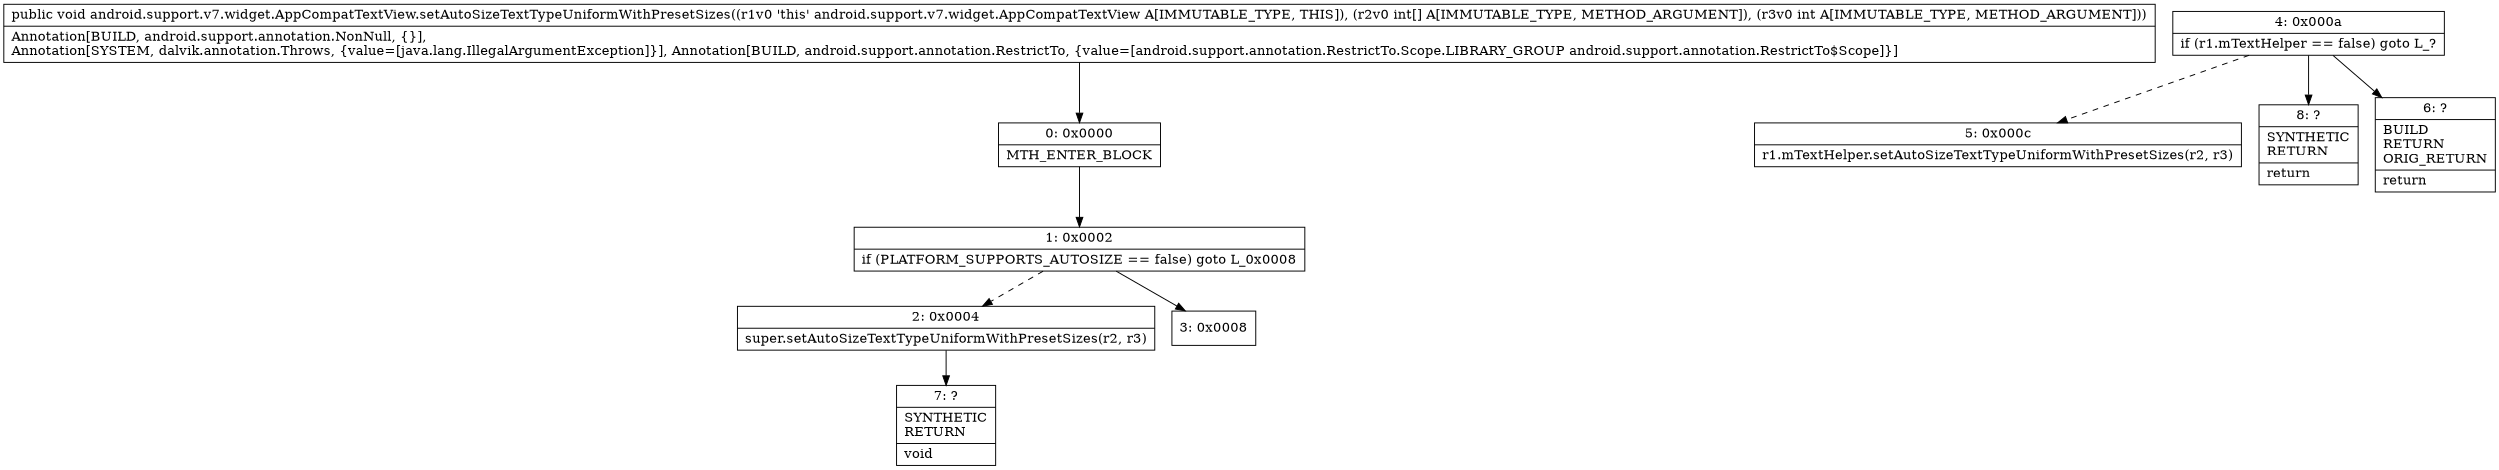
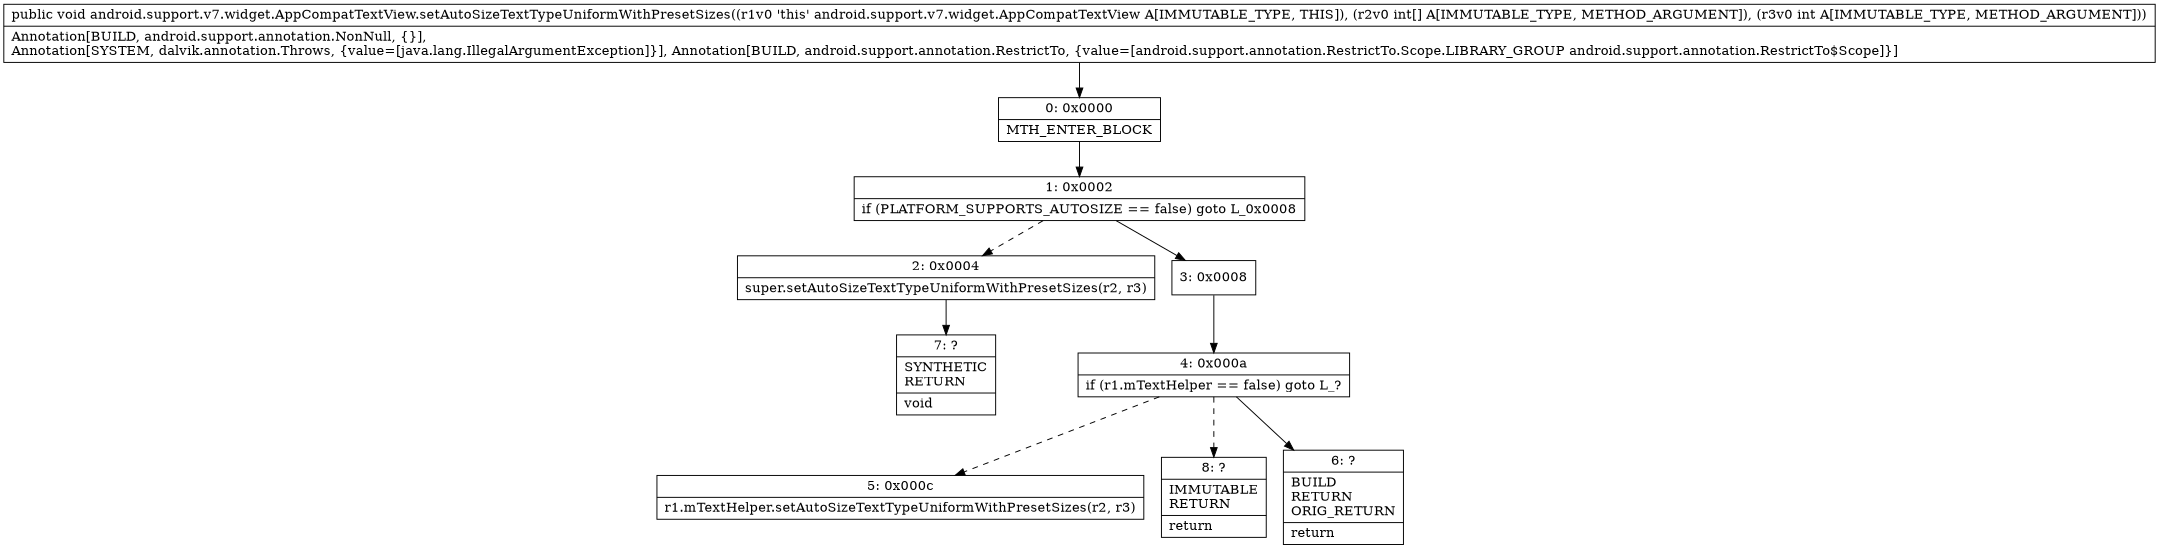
edge "4: 0x000a" -> "8: ?": style solid -> dashed
node "8: ?": text "SYNTHETIC" -> "IMMUTABLE"
edge "3: 0x0008" -> "4: 0x000a": added
